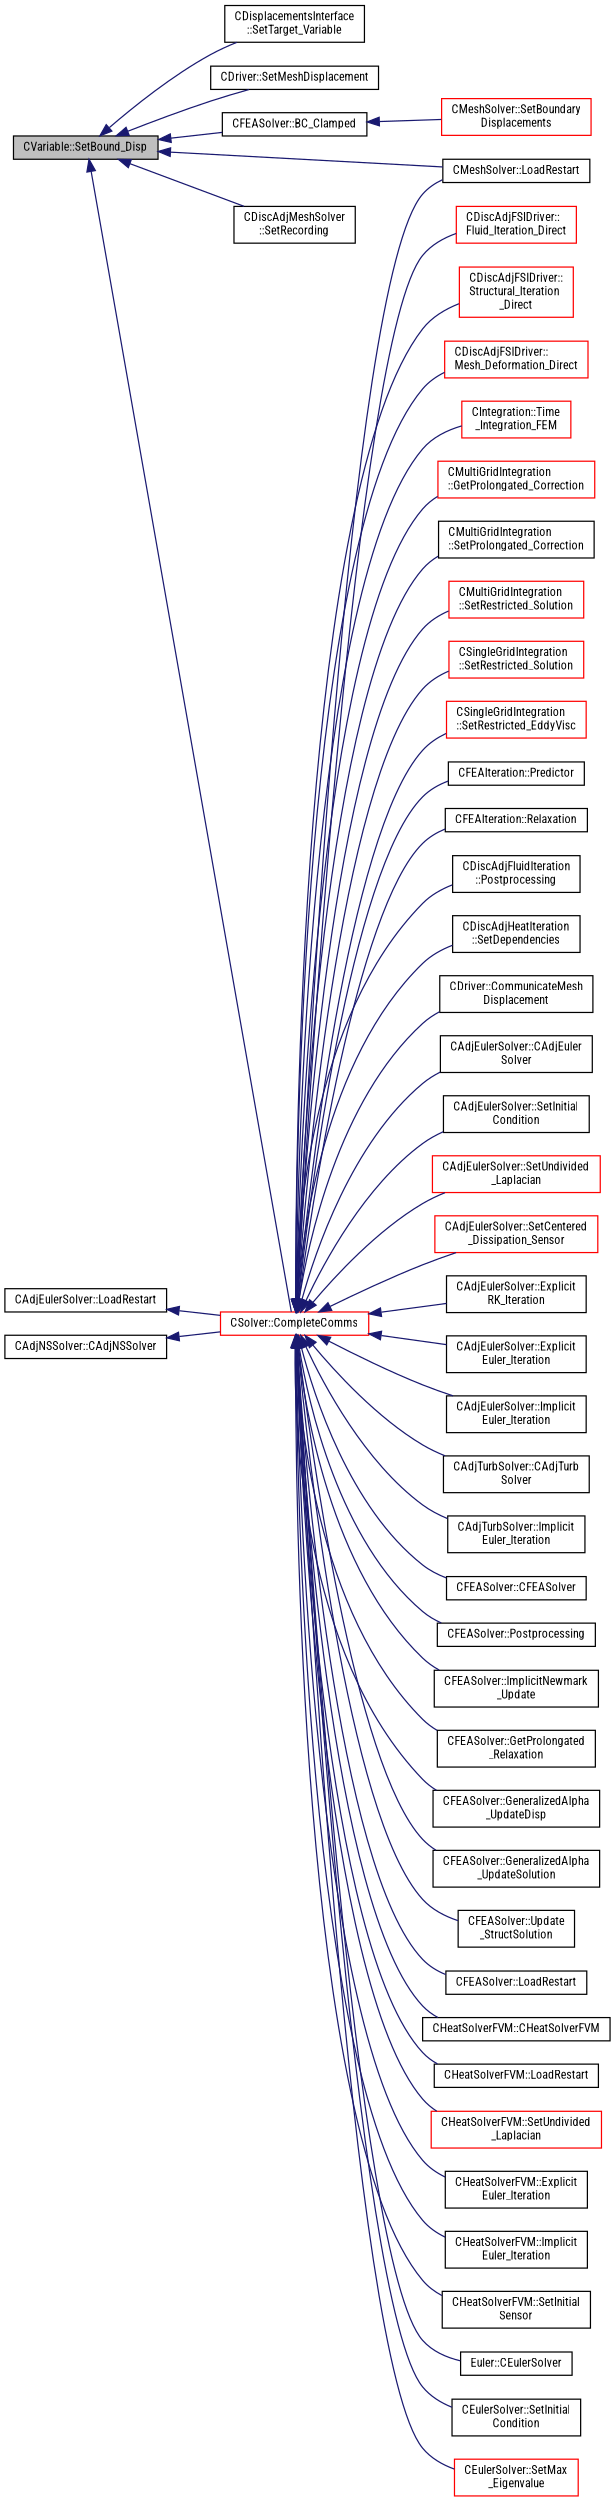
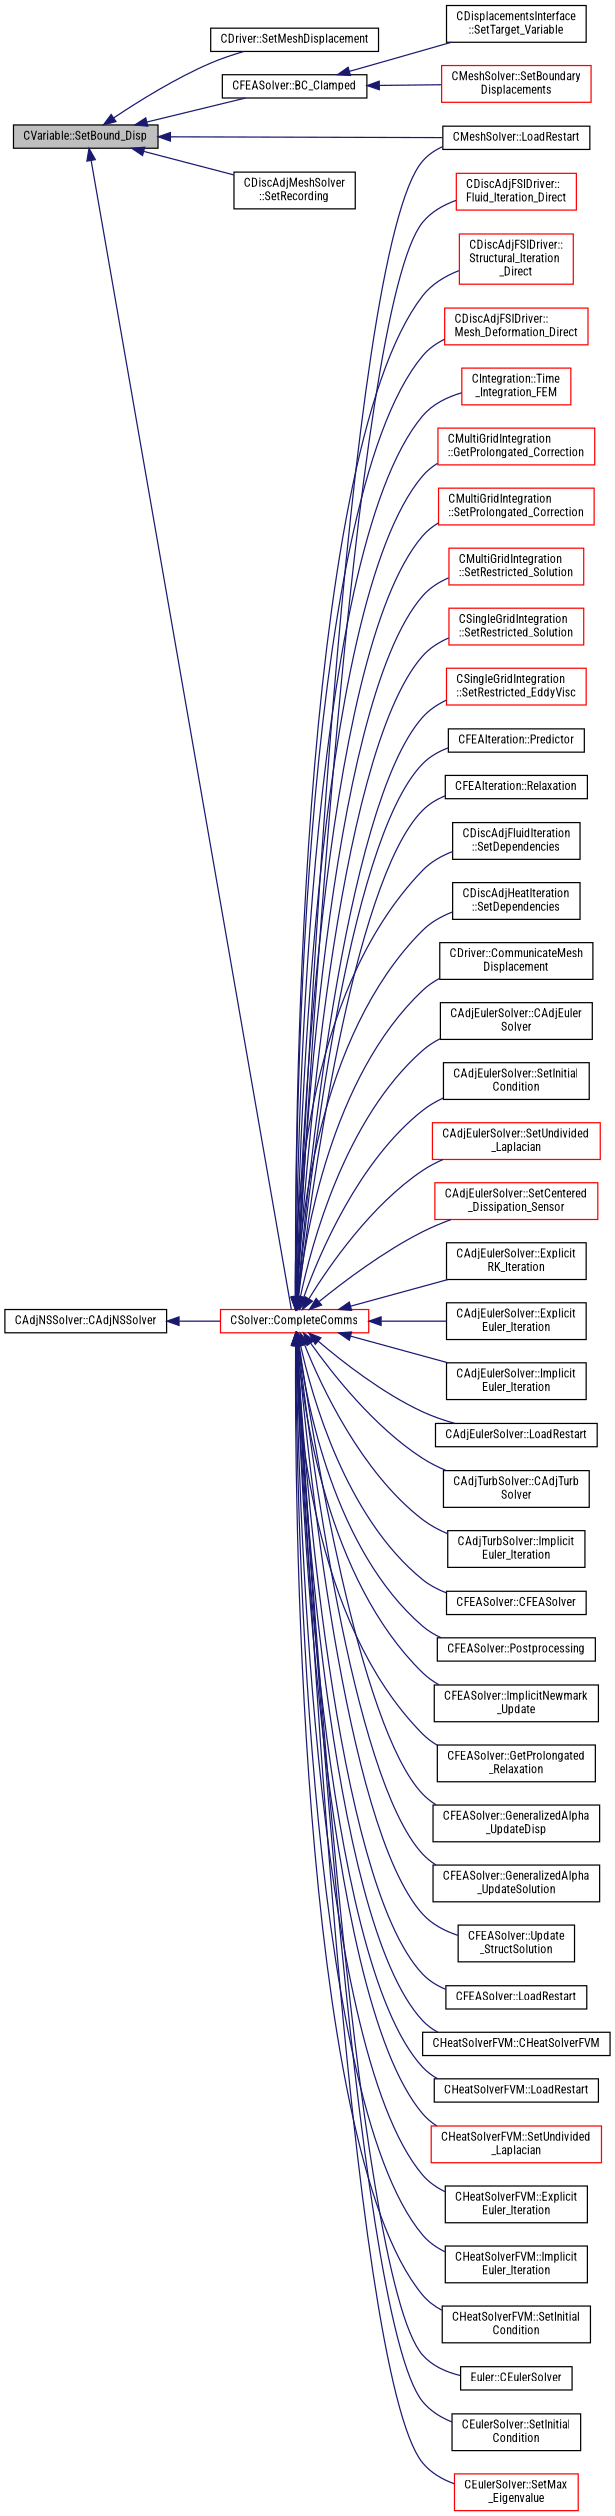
edge "CDisplacementsInterface ::SetTarget_Variable" -> "CVariable::SetBound_Disp": now "CDisplacementsInterface ::SetTarget_Variable" -> "CFEASolver::BC_Clamped"
node "CMultiGridIntegration ::SetProlongated_Correction": color black -> red
node "CDiscAdjFluidIteration ::Postprocessing": label "CDiscAdjFluidIteration ::Postprocessing" -> "CDiscAdjFluidIteration ::SetDependencies"
edge "CSolver::CompleteComms" -> "CAdjEulerSolver::LoadRestart": reversed
node "CHeatSolverFVM::SetInitial Sensor": label "CHeatSolverFVM::SetInitial Sensor" -> "CHeatSolverFVM::SetInitial Condition"
